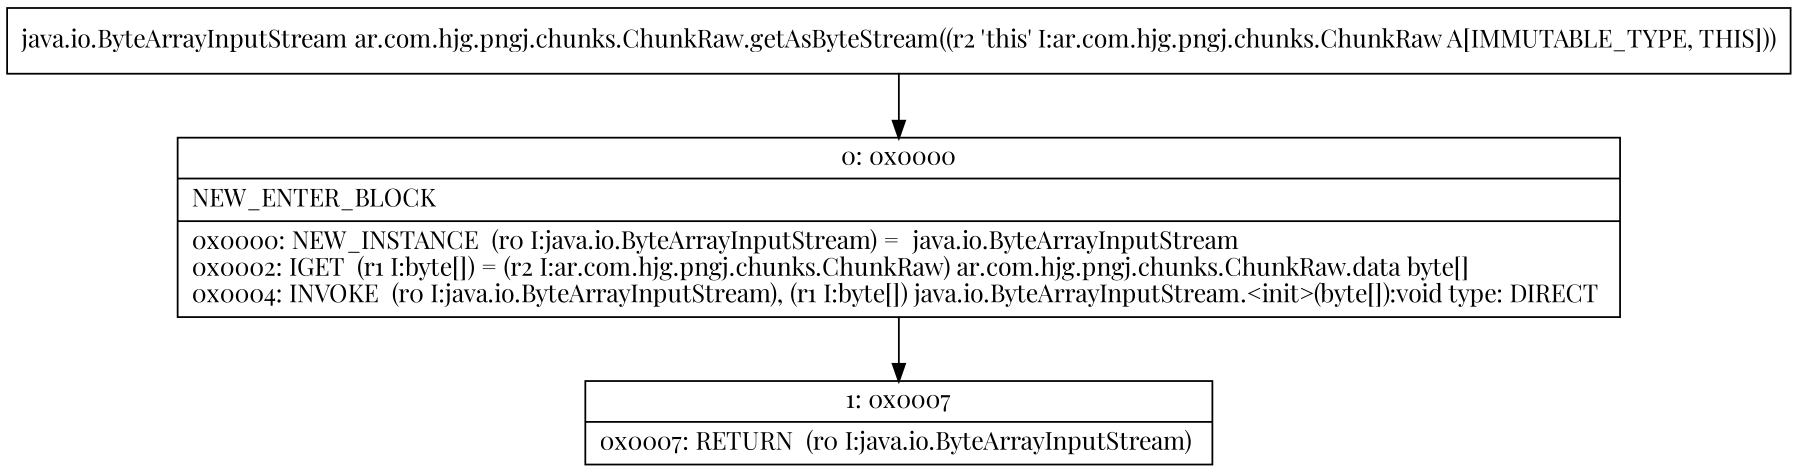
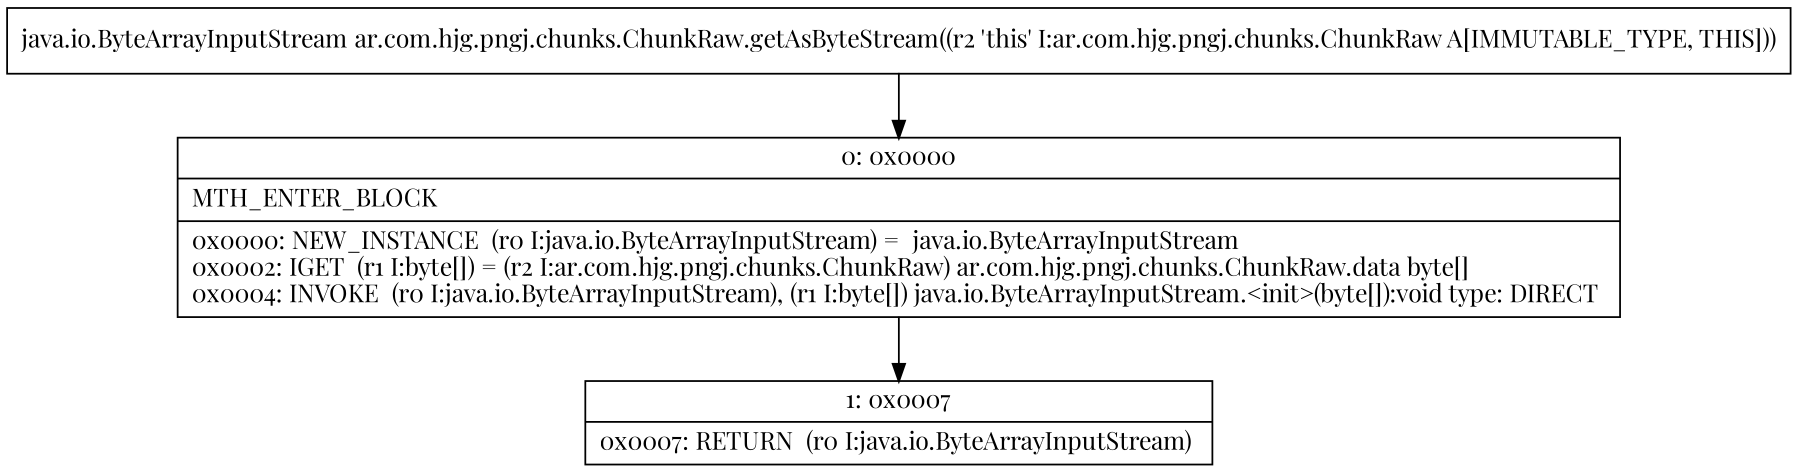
node "0: 0x0000": text "NEW_ENTER_BLOCK" -> "MTH_ENTER_BLOCK"
